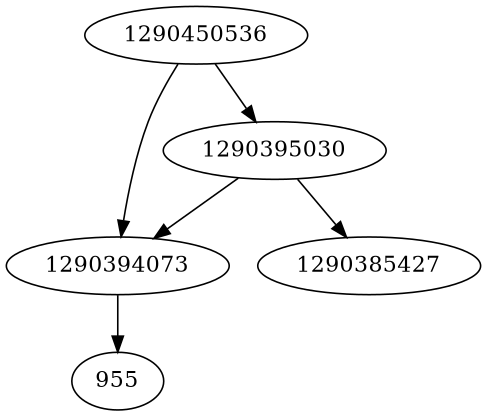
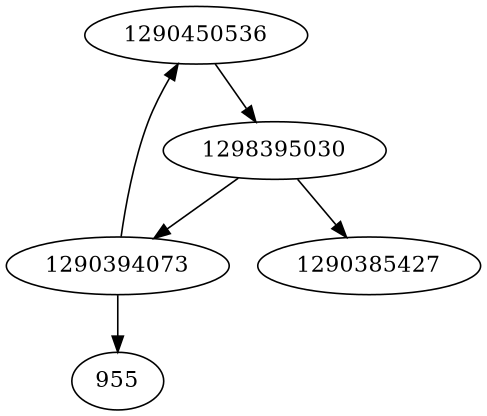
edge "1290450536" -> "1290394073": reversed
node "1290395030": label "1290395030" -> "1298395030"
